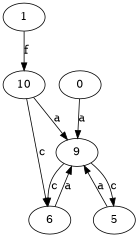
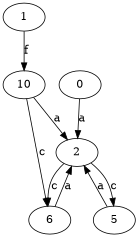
node "9": label "9" -> "2"
